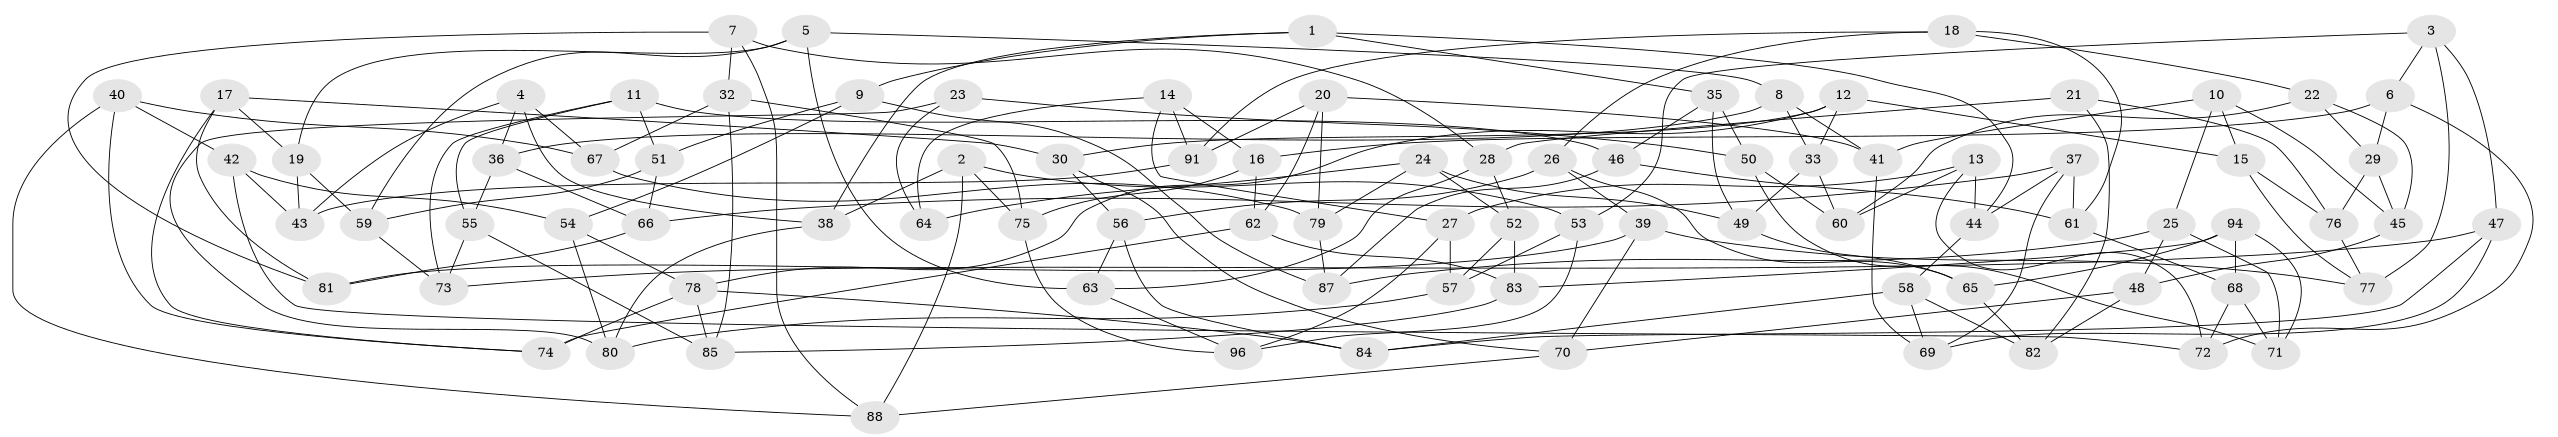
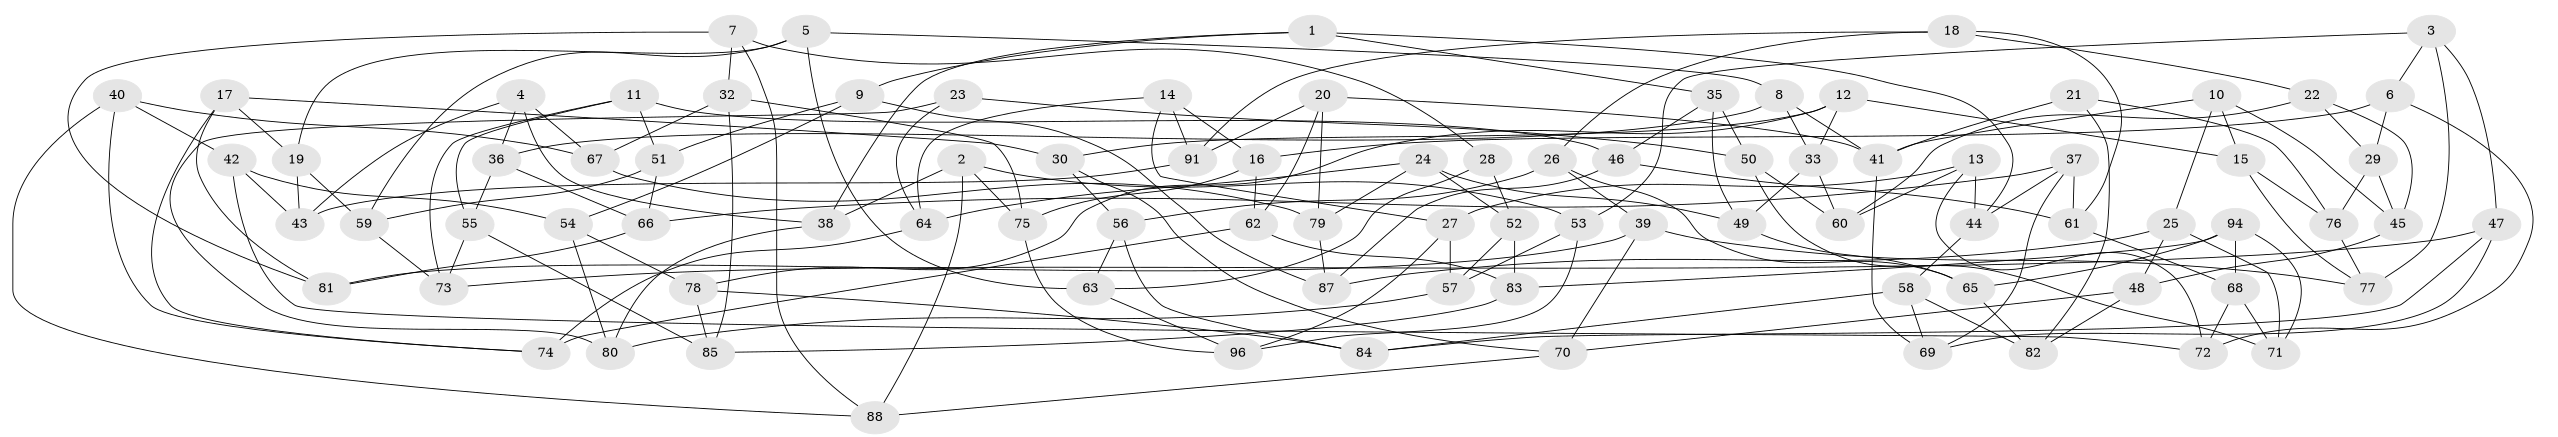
edge "21" -- "28": now "21" -- "41"
edge "78" -- "74": now "64" -- "74"
